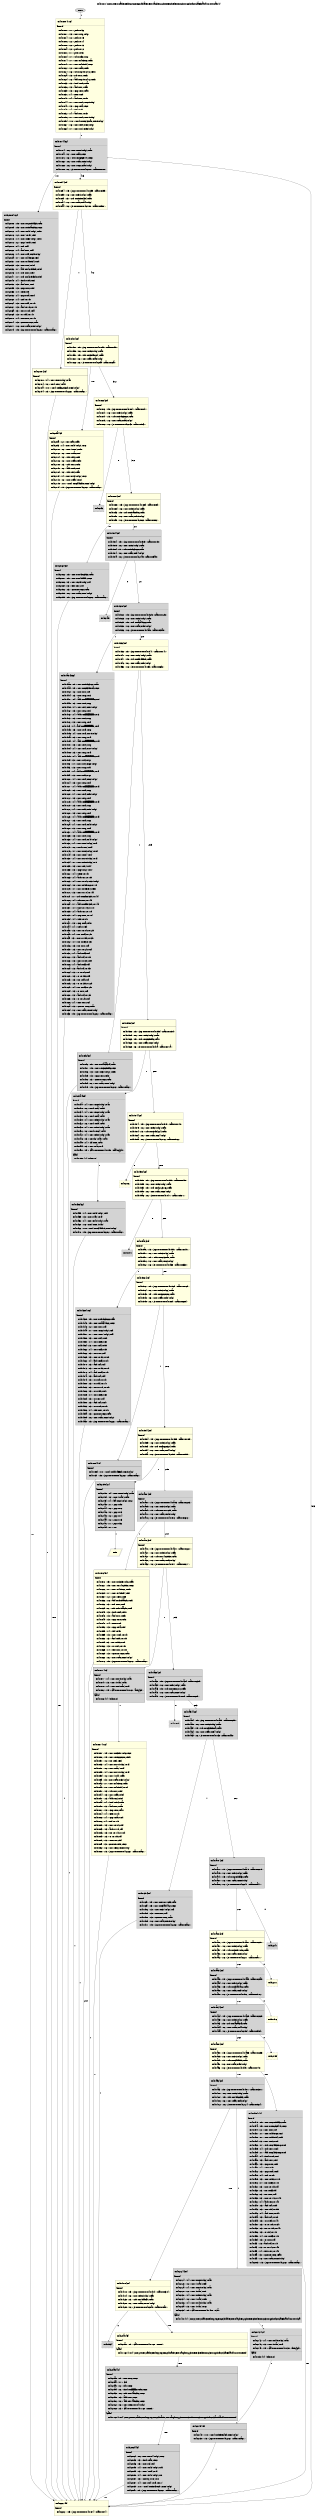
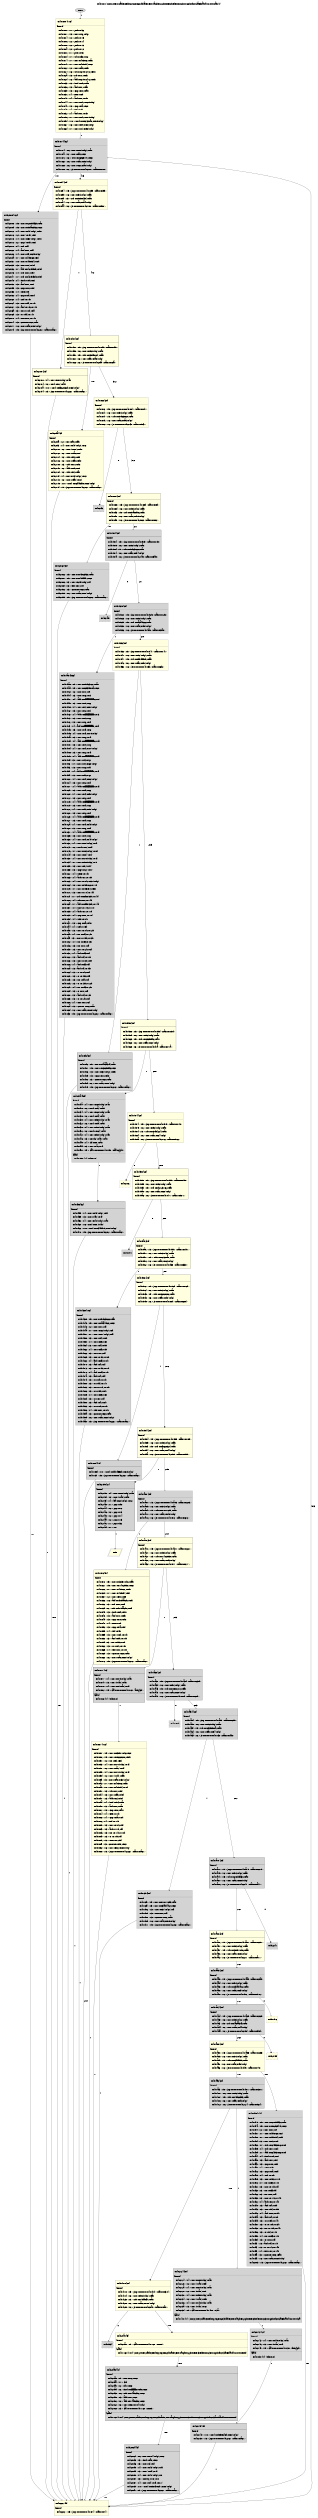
node "0x402211": removed
